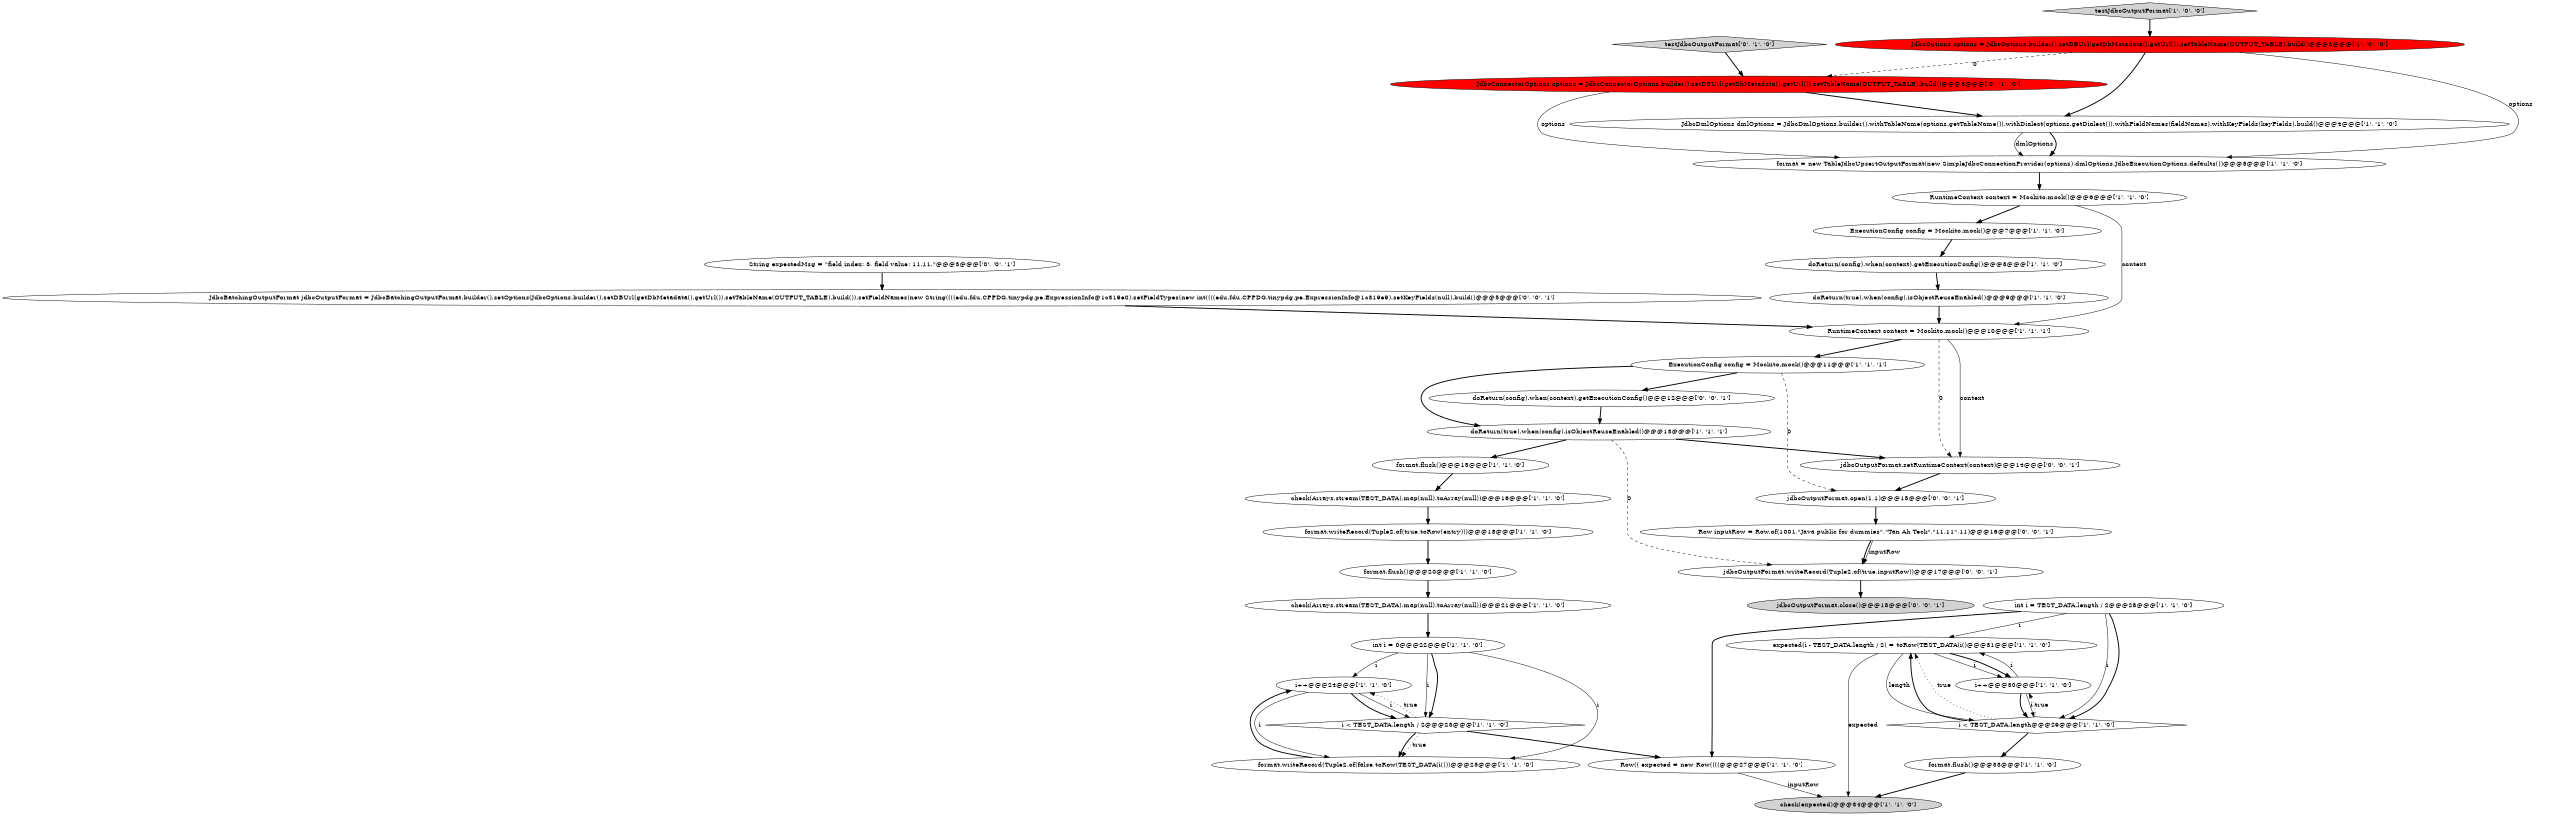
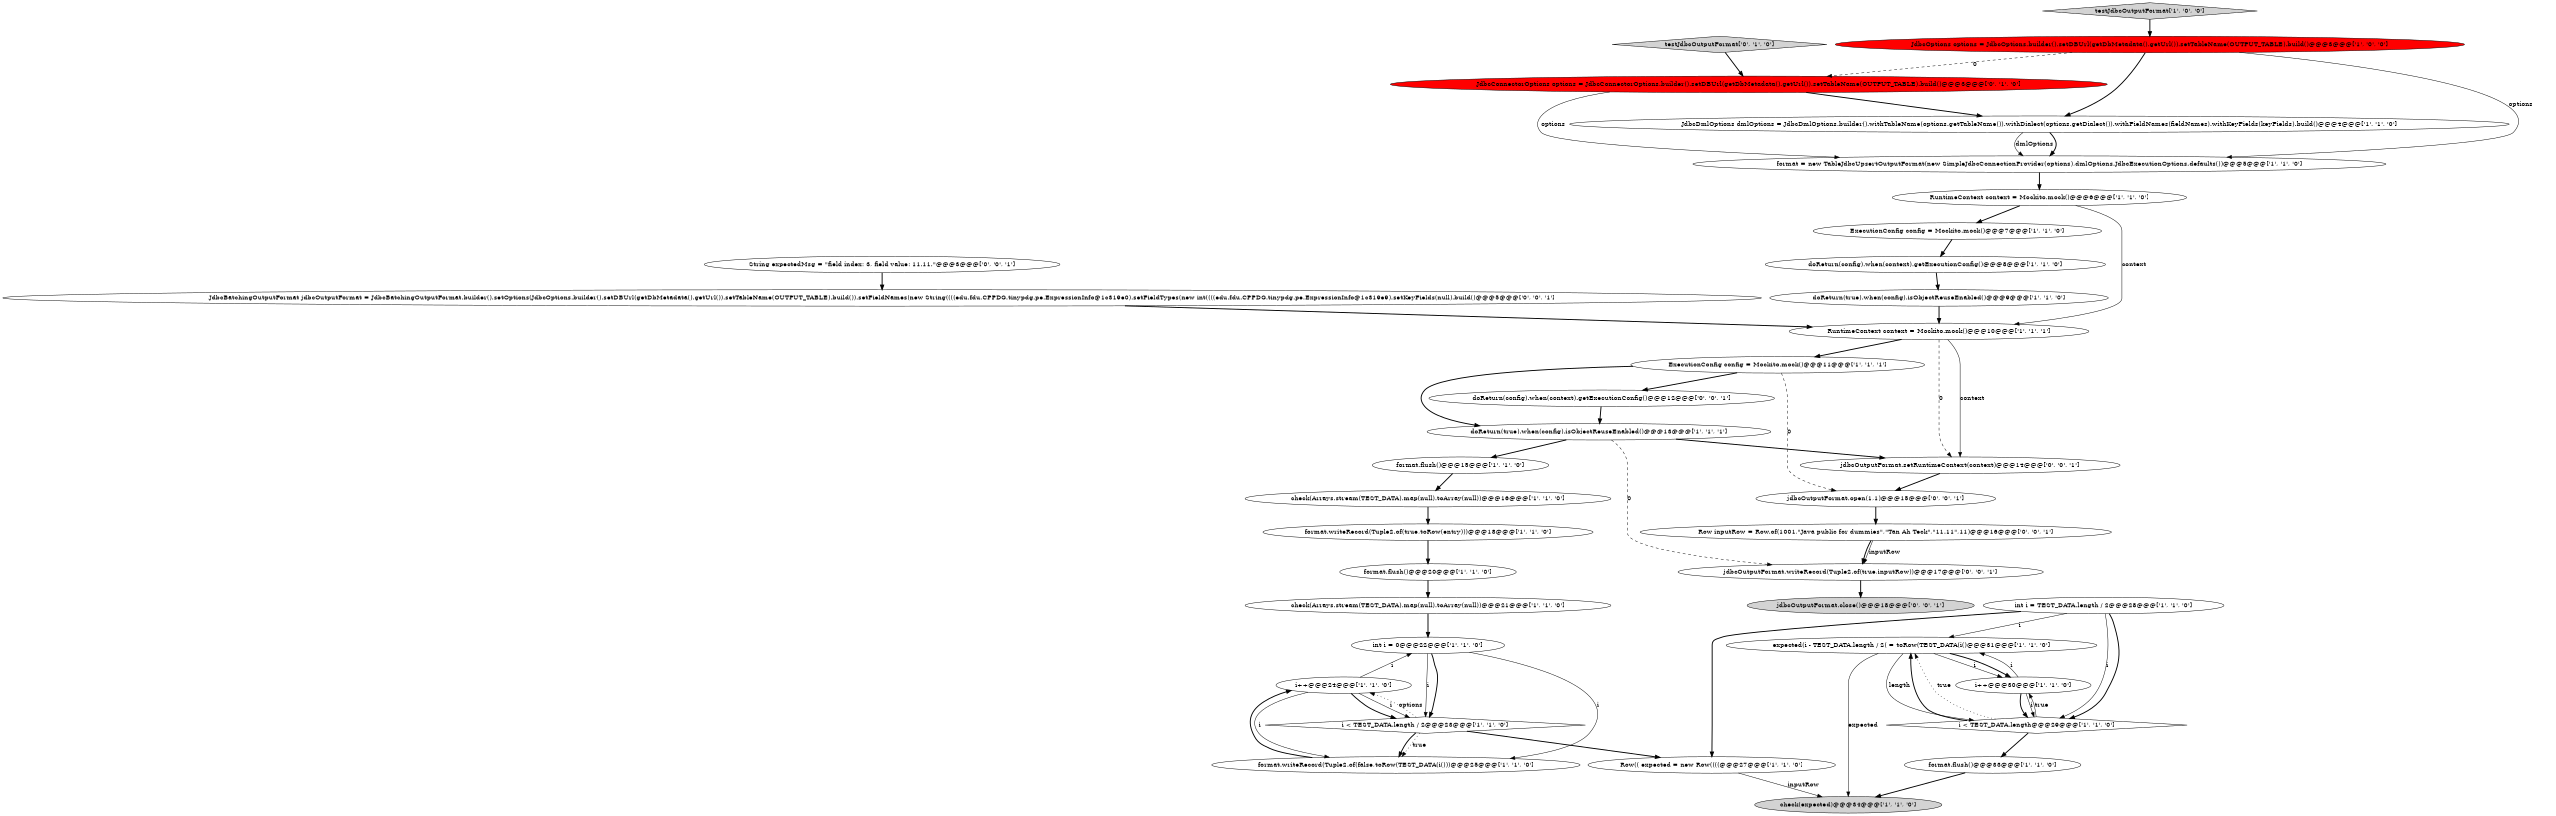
edge "int i = 0@@@22@@@['1', '1', '0']" -> "i++@@@24@@@['1', '1', '0']": reversed
edge "i < TEST_DATA.length / 2@@@23@@@['1', '1', '0']" -> "i++@@@24@@@['1', '1', '0']": label "true" -> "options"
edge "i < TEST_DATA.length@@@29@@@['1', '1', '0']" -> "i++@@@30@@@['1', '1', '0']": style dotted -> solid
